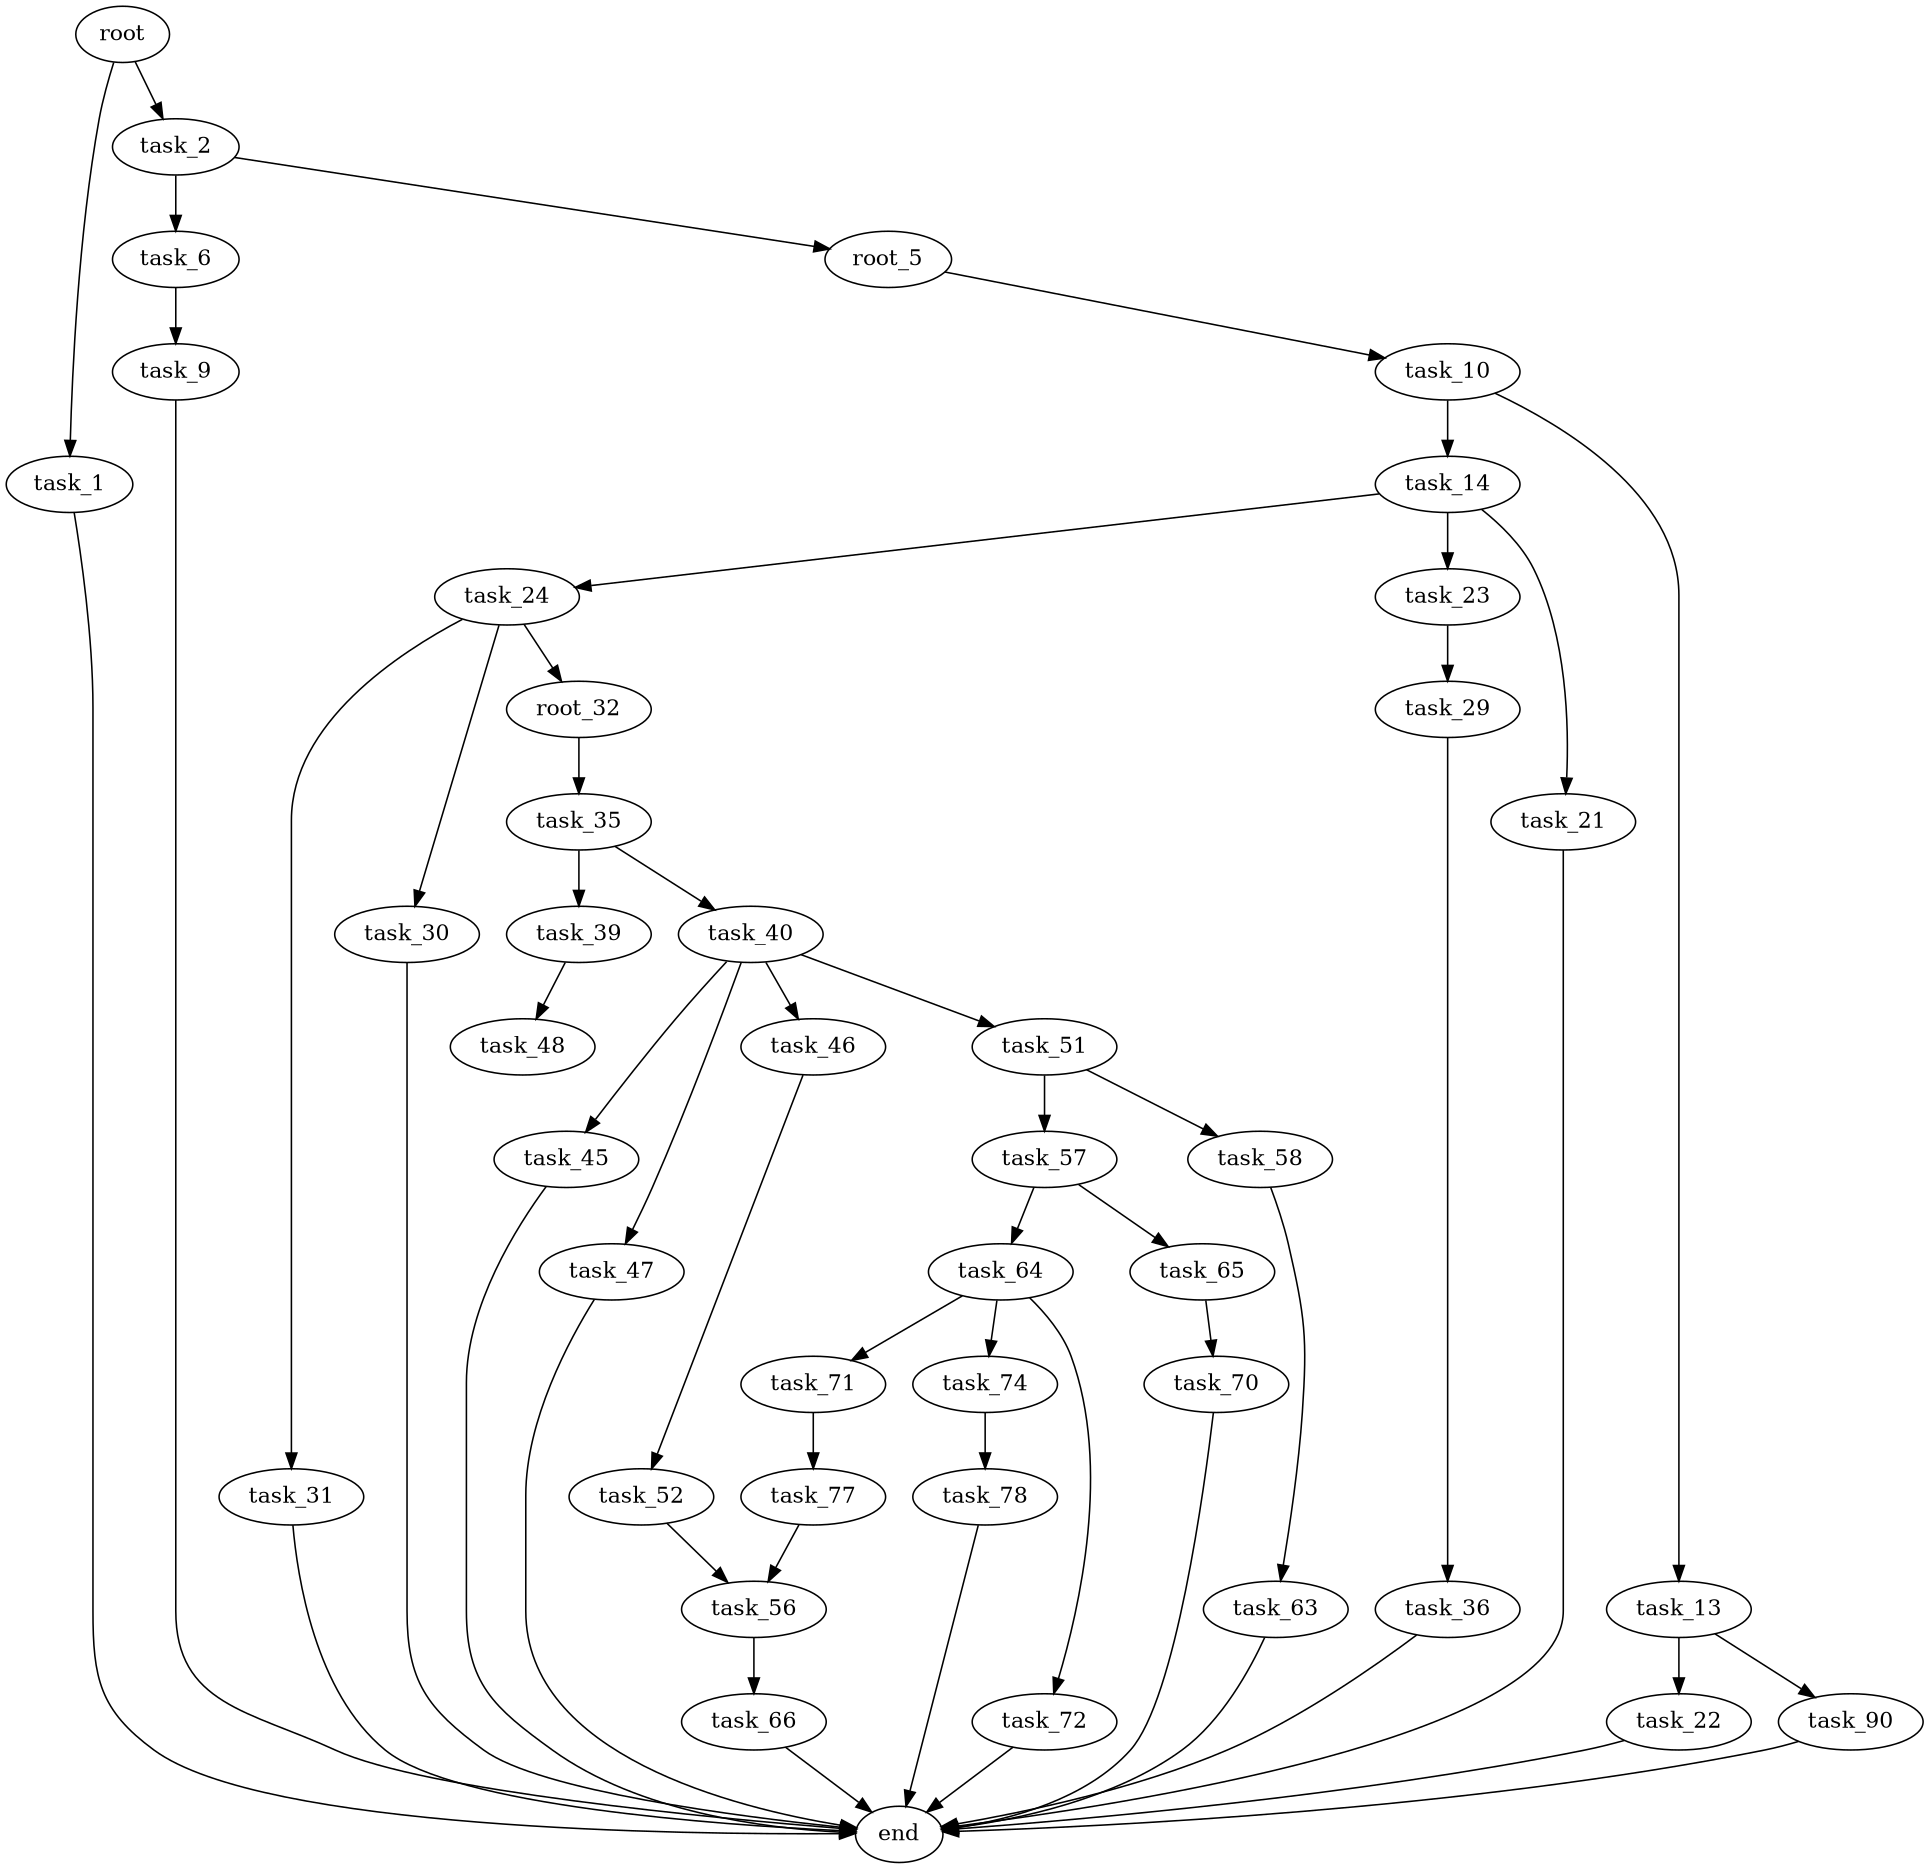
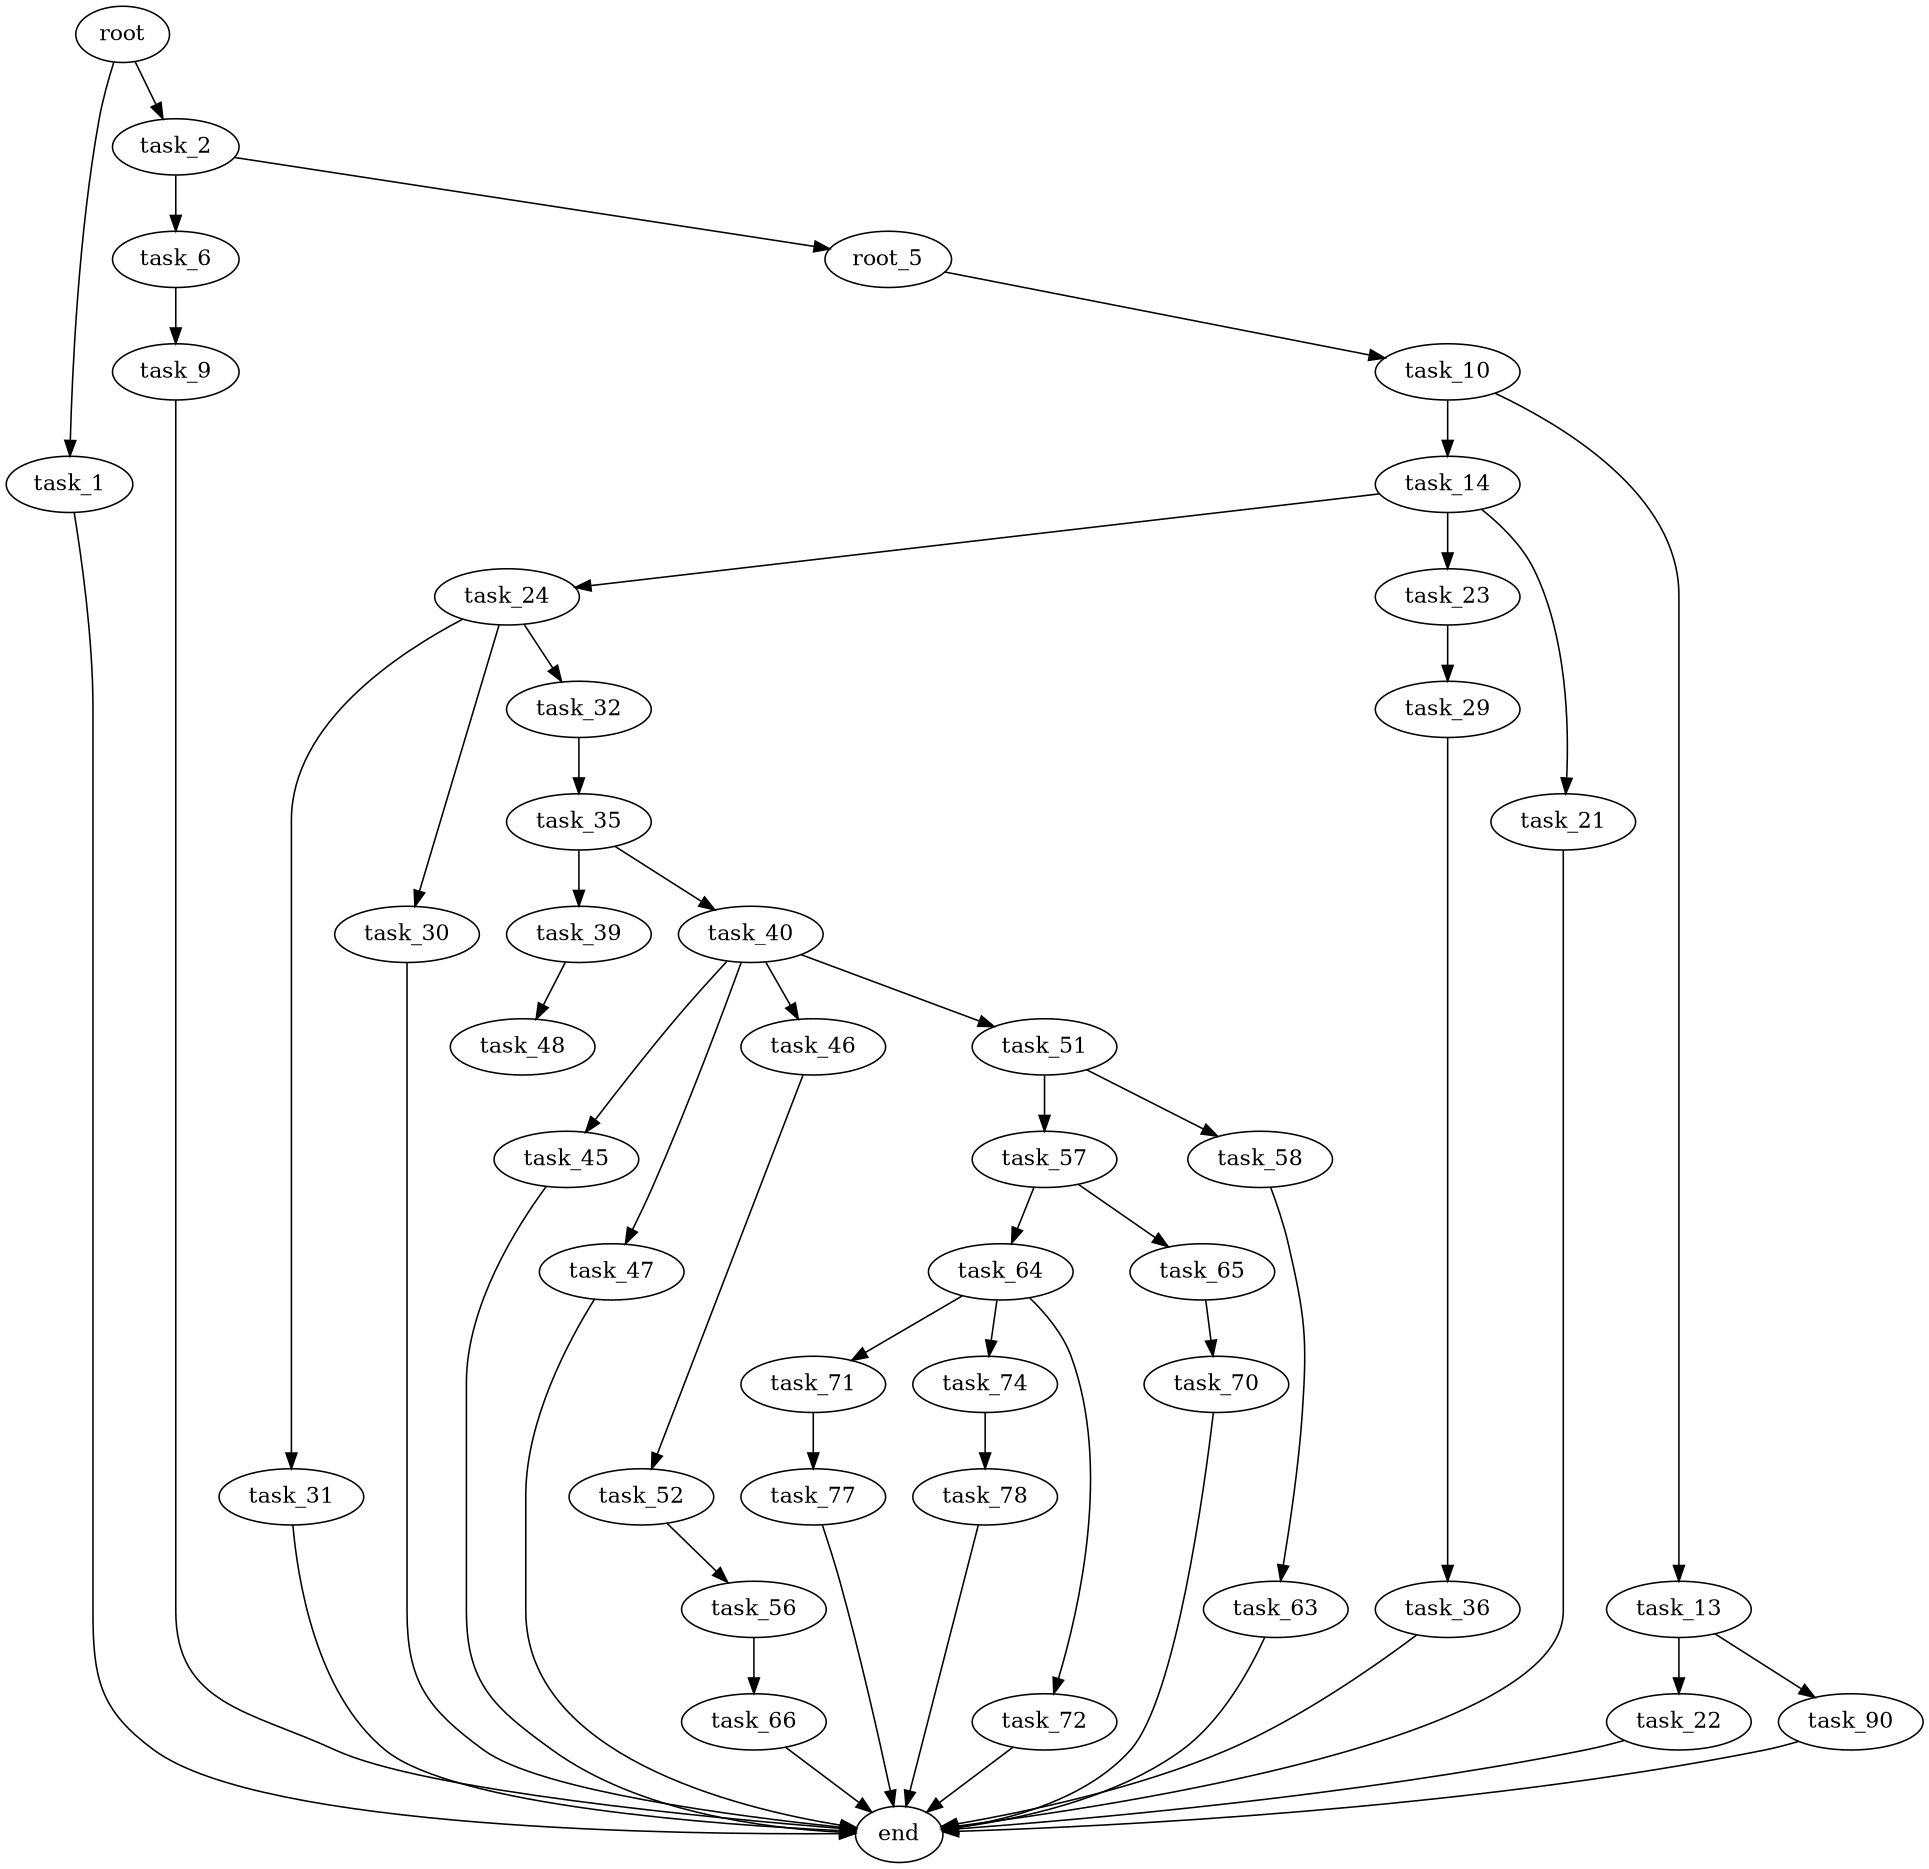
node "root_32": label "root_32" -> "task_32"
edge "task_77" -> "task_56": now "task_77" -> "end"
